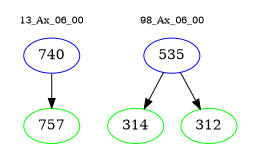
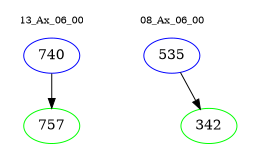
cluster "98_Ax_06_00": label "98_Ax_06_00" -> "08_Ax_06_00"
node "314": removed
node "312": label "312" -> "342"
